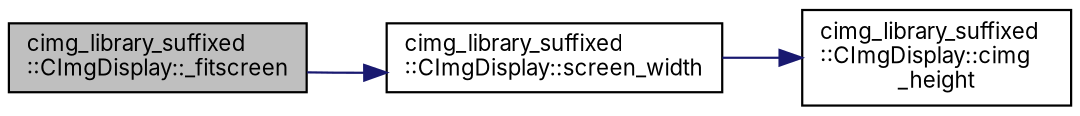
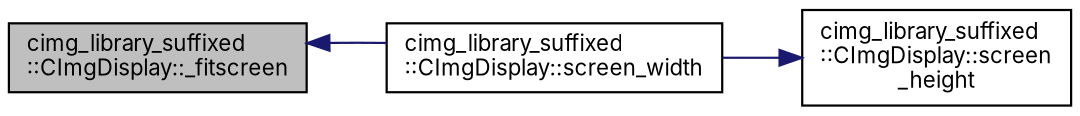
node "cimg_library_suffixed ::CImgDisplay::cimg _height": label "cimg_library_suffixed ::CImgDisplay::cimg _height" -> "cimg_library_suffixed ::CImgDisplay::screen _height"
edge "cimg_library_suffixed ::CImgDisplay::_fitscreen" -> "cimg_library_suffixed ::CImgDisplay::screen_width": reversed
